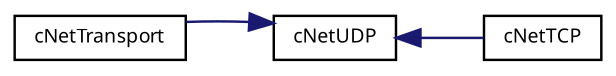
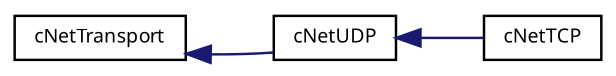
edge "cNetTransport" -> "cNetUDP": reversed
